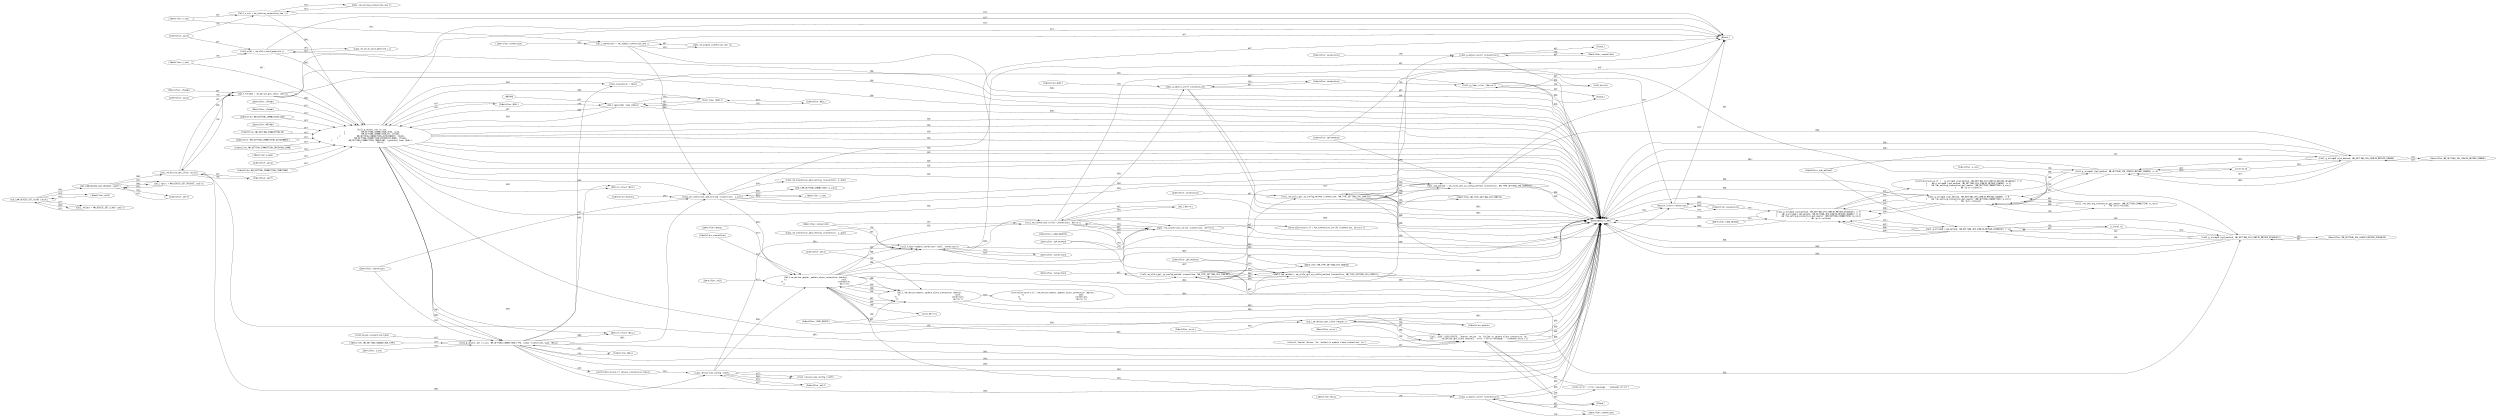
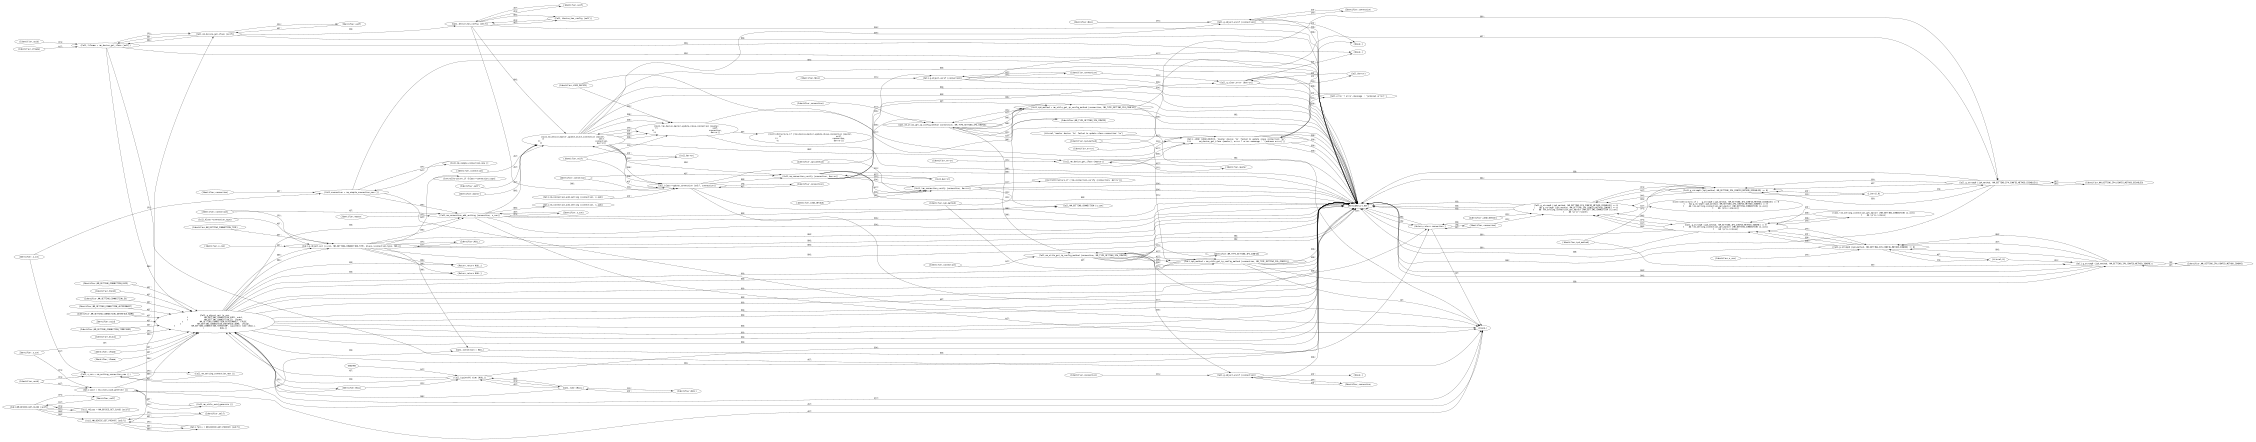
node "(Identifier,METHOD)": label "(Identifier,METHOD)" -> "(Identifier,FALSE)"
edge "(Return,return connection;)" -> "(MethodReturn,RET)": added, label "DDG:"
edge "(Call,!nm_connection_verify (connection, &error))" -> "(Call,nm_connection_verify (connection, &error))": now "(Call,!nm_connection_verify (connection, &error))" -> "(Call,NM_SETTING_CONNECTION (s_con))"
edge "(ControlStructure,if (klass->connection_type))" -> "(Call,device_has_config (self))": now "(Call,!device_has_config (self))" -> "(Call,device_has_config (self))"
